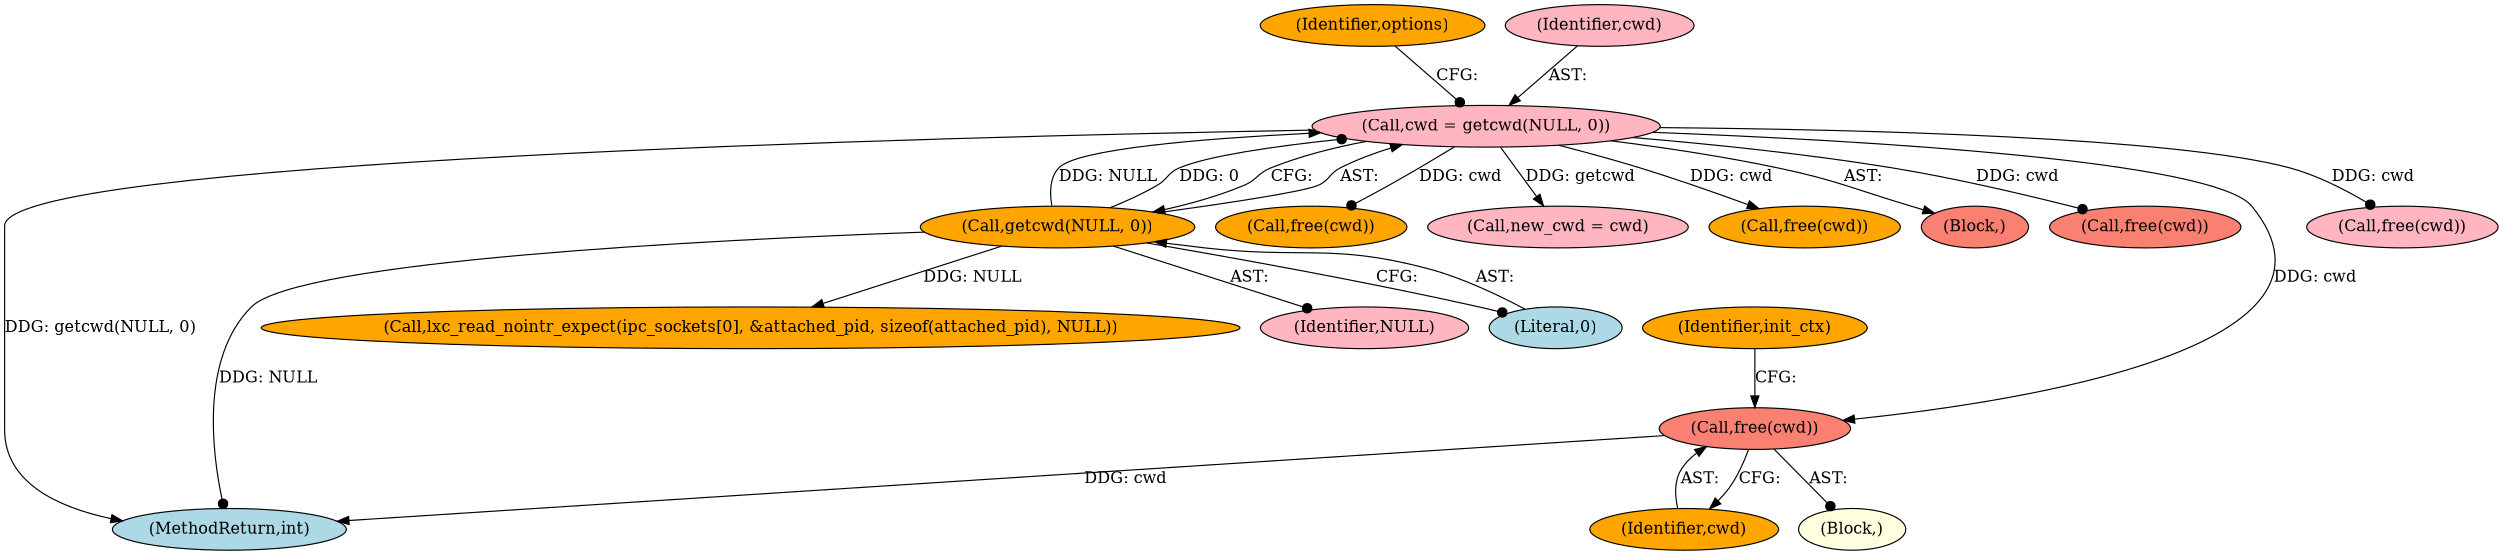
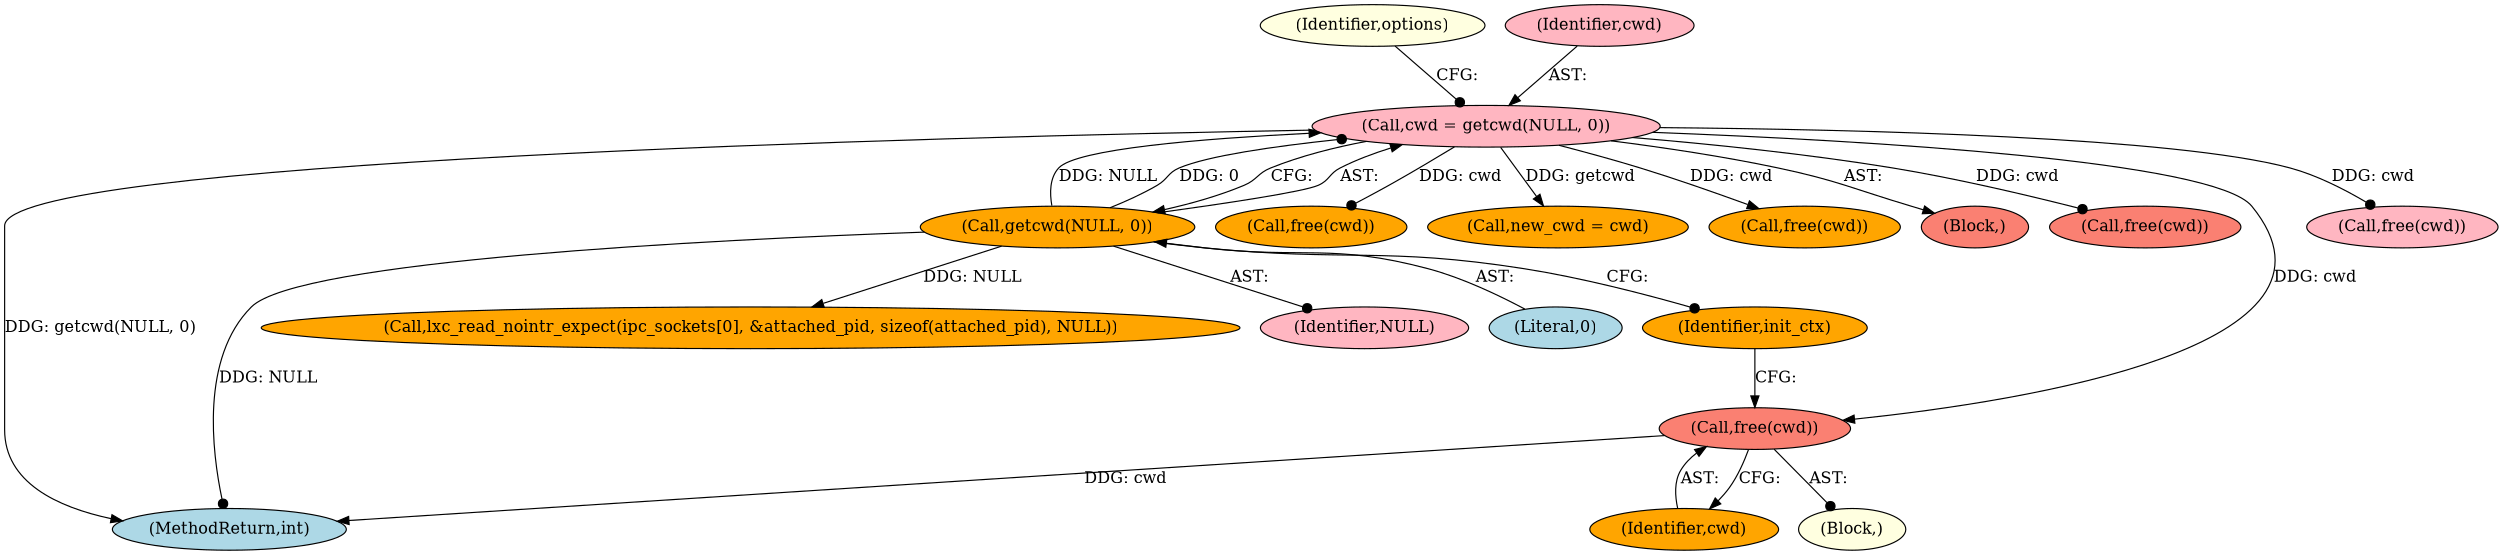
node "(Identifier,options)": fillcolor orange -> lightyellow
node "(Call,new_cwd = cwd)": fillcolor lightpink -> orange
edge "(Call,getcwd(NULL, 0))" -> "(Literal,0)": now "(Call,getcwd(NULL, 0))" -> "(Identifier,init_ctx)"
